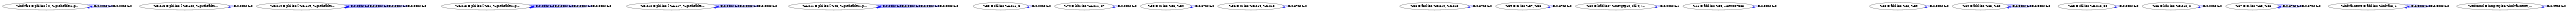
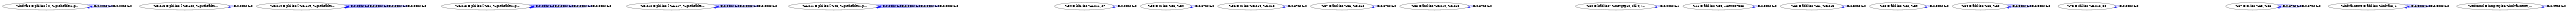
node "%53 = shl i32 %A.211, 5": removed
node "%74 = lshr i32 %A.211, 27": label "%74 = lshr i32 %A.211, 27" -> "%54 = lshr i32 %A.211, 27"
node "%57 = and i32 %56, %B.212": added
node "%58 = and i32 %D.814, %C.213": label "%58 = and i32 %D.814, %C.213" -> "%58 = and i32 %D.214, %C.213"
node "%59 = or i32 %57, %58": removed
node "%62 = add i32 %61, %E.215": added
node "%64 = add i32 %63, %60": label "%64 = add i32 %63, %60" -> "%34 = add i32 %63, %60"
node "%65 = shl i32 %B.212, 30": label "%65 = shl i32 %B.212, 30" -> "%75 = shl i32 %B.212, 30"
node "%66 = lshr i32 %B.212, 2": removed
